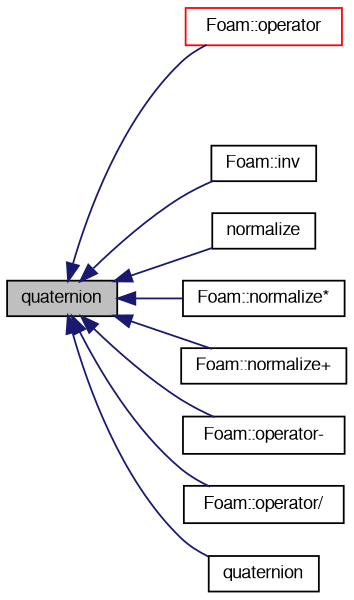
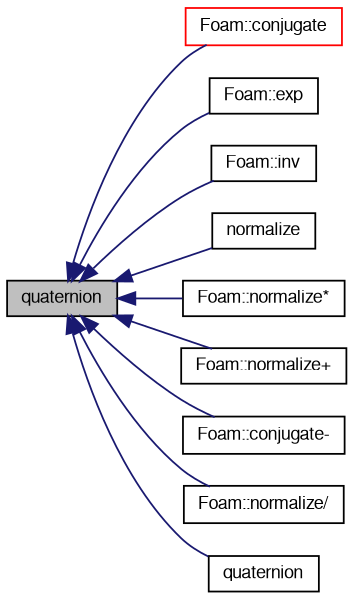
node "Foam::operator": label "Foam::operator" -> "Foam::conjugate"
node "Foam::exp": added
node "Foam::operator-": label "Foam::operator-" -> "Foam::conjugate-"
node "Foam::operator/": label "Foam::operator/" -> "Foam::normalize/"
